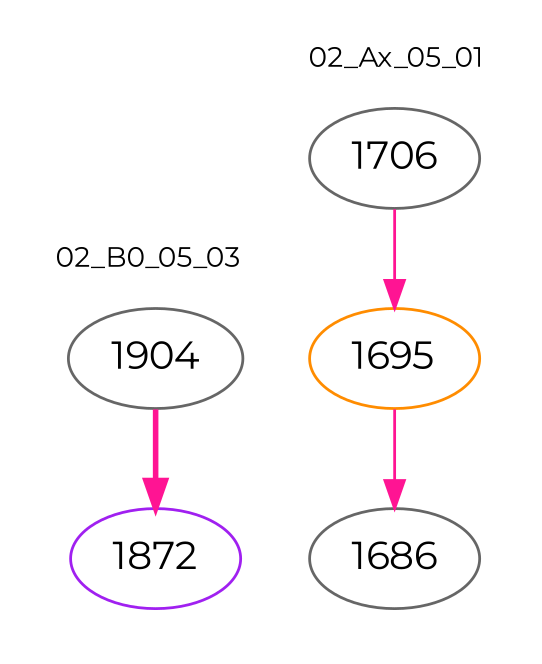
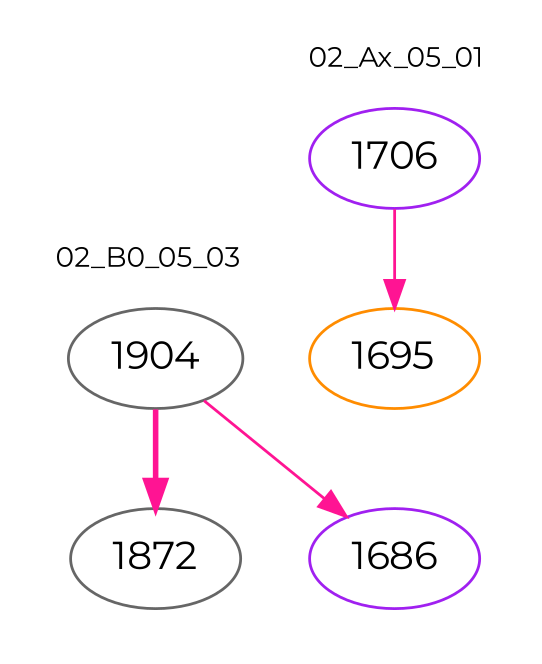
node "1706": color gray40 -> purple
edge "1695" -> "1686": now "1904" -> "1686"
node "1872": color purple -> gray40
node "1686": color gray40 -> purple
